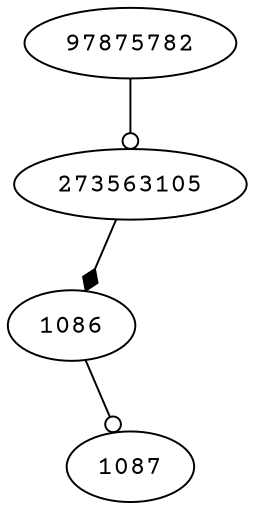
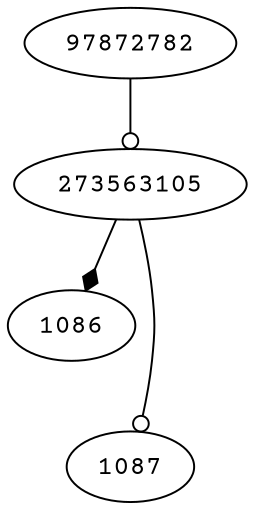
node "97875782": label "97875782" -> "97872782"
edge "1086" -> "1087": now "273563105" -> "1087"
